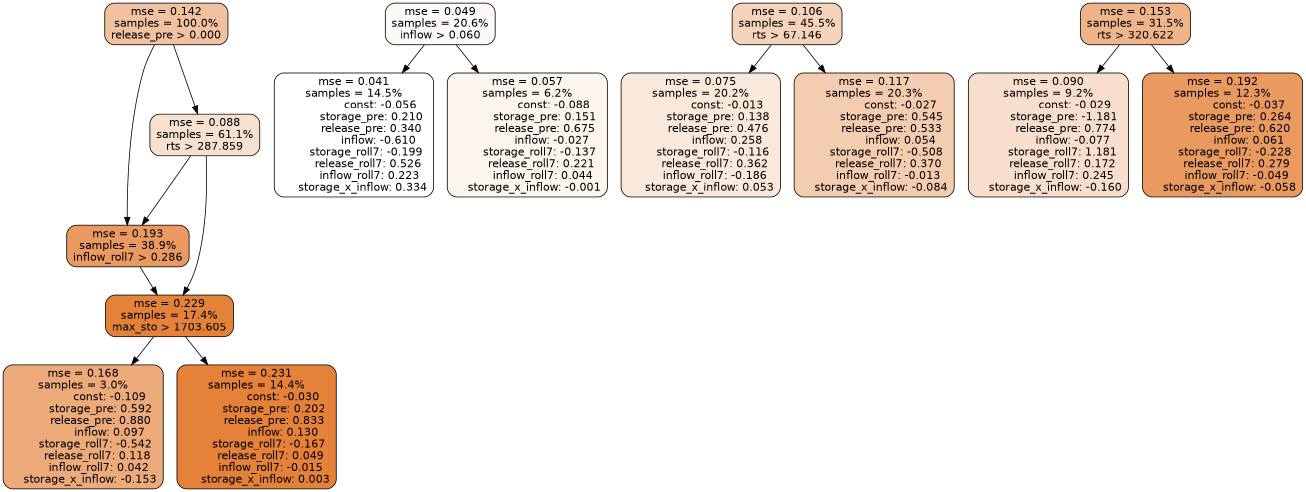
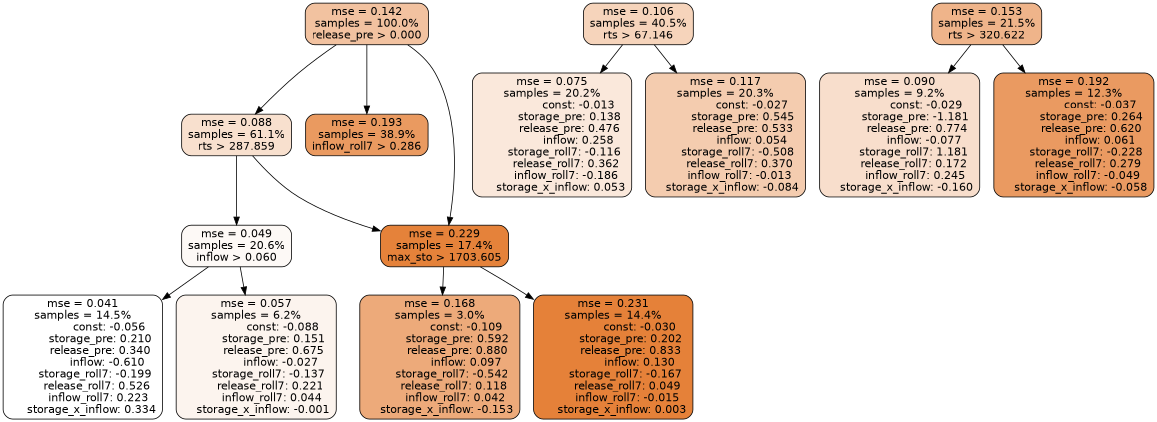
node "mse = 0.106 samples = 45.5% rts > 67.146": label "mse = 0.106 samples = 45.5% rts > 67.146" -> "mse = 0.106 samples = 40.5% rts > 67.146"
node "mse = 0.153 samples = 31.5% rts > 320.622": label "mse = 0.153 samples = 31.5% rts > 320.622" -> "mse = 0.153 samples = 21.5% rts > 320.622"
edge "mse = 0.088 samples = 61.1% rts > 287.859" -> "mse = 0.193 samples = 38.9% inflow_roll7 > 0.286": now "mse = 0.088 samples = 61.1% rts > 287.859" -> "mse = 0.049 samples = 20.6% inflow > 0.060"
edge "mse = 0.193 samples = 38.9% inflow_roll7 > 0.286" -> "mse = 0.229 samples = 17.4% max_sto > 1703.605": now "mse = 0.142 samples = 100.0% release_pre > 0.000" -> "mse = 0.229 samples = 17.4% max_sto > 1703.605"
